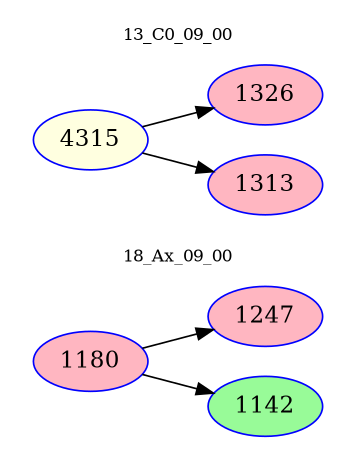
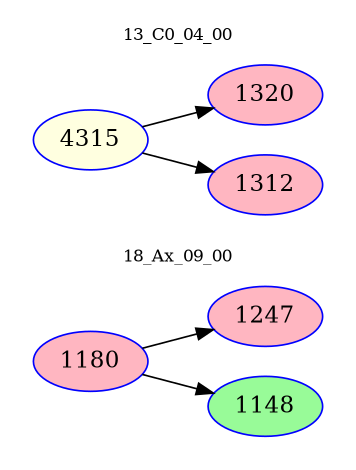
cluster "13_C0_09_00": label "13_C0_09_00" -> "13_C0_04_00"
node "1326": label "1326" -> "1320"
node "1313": label "1313" -> "1312"
node "1142": label "1142" -> "1148"
